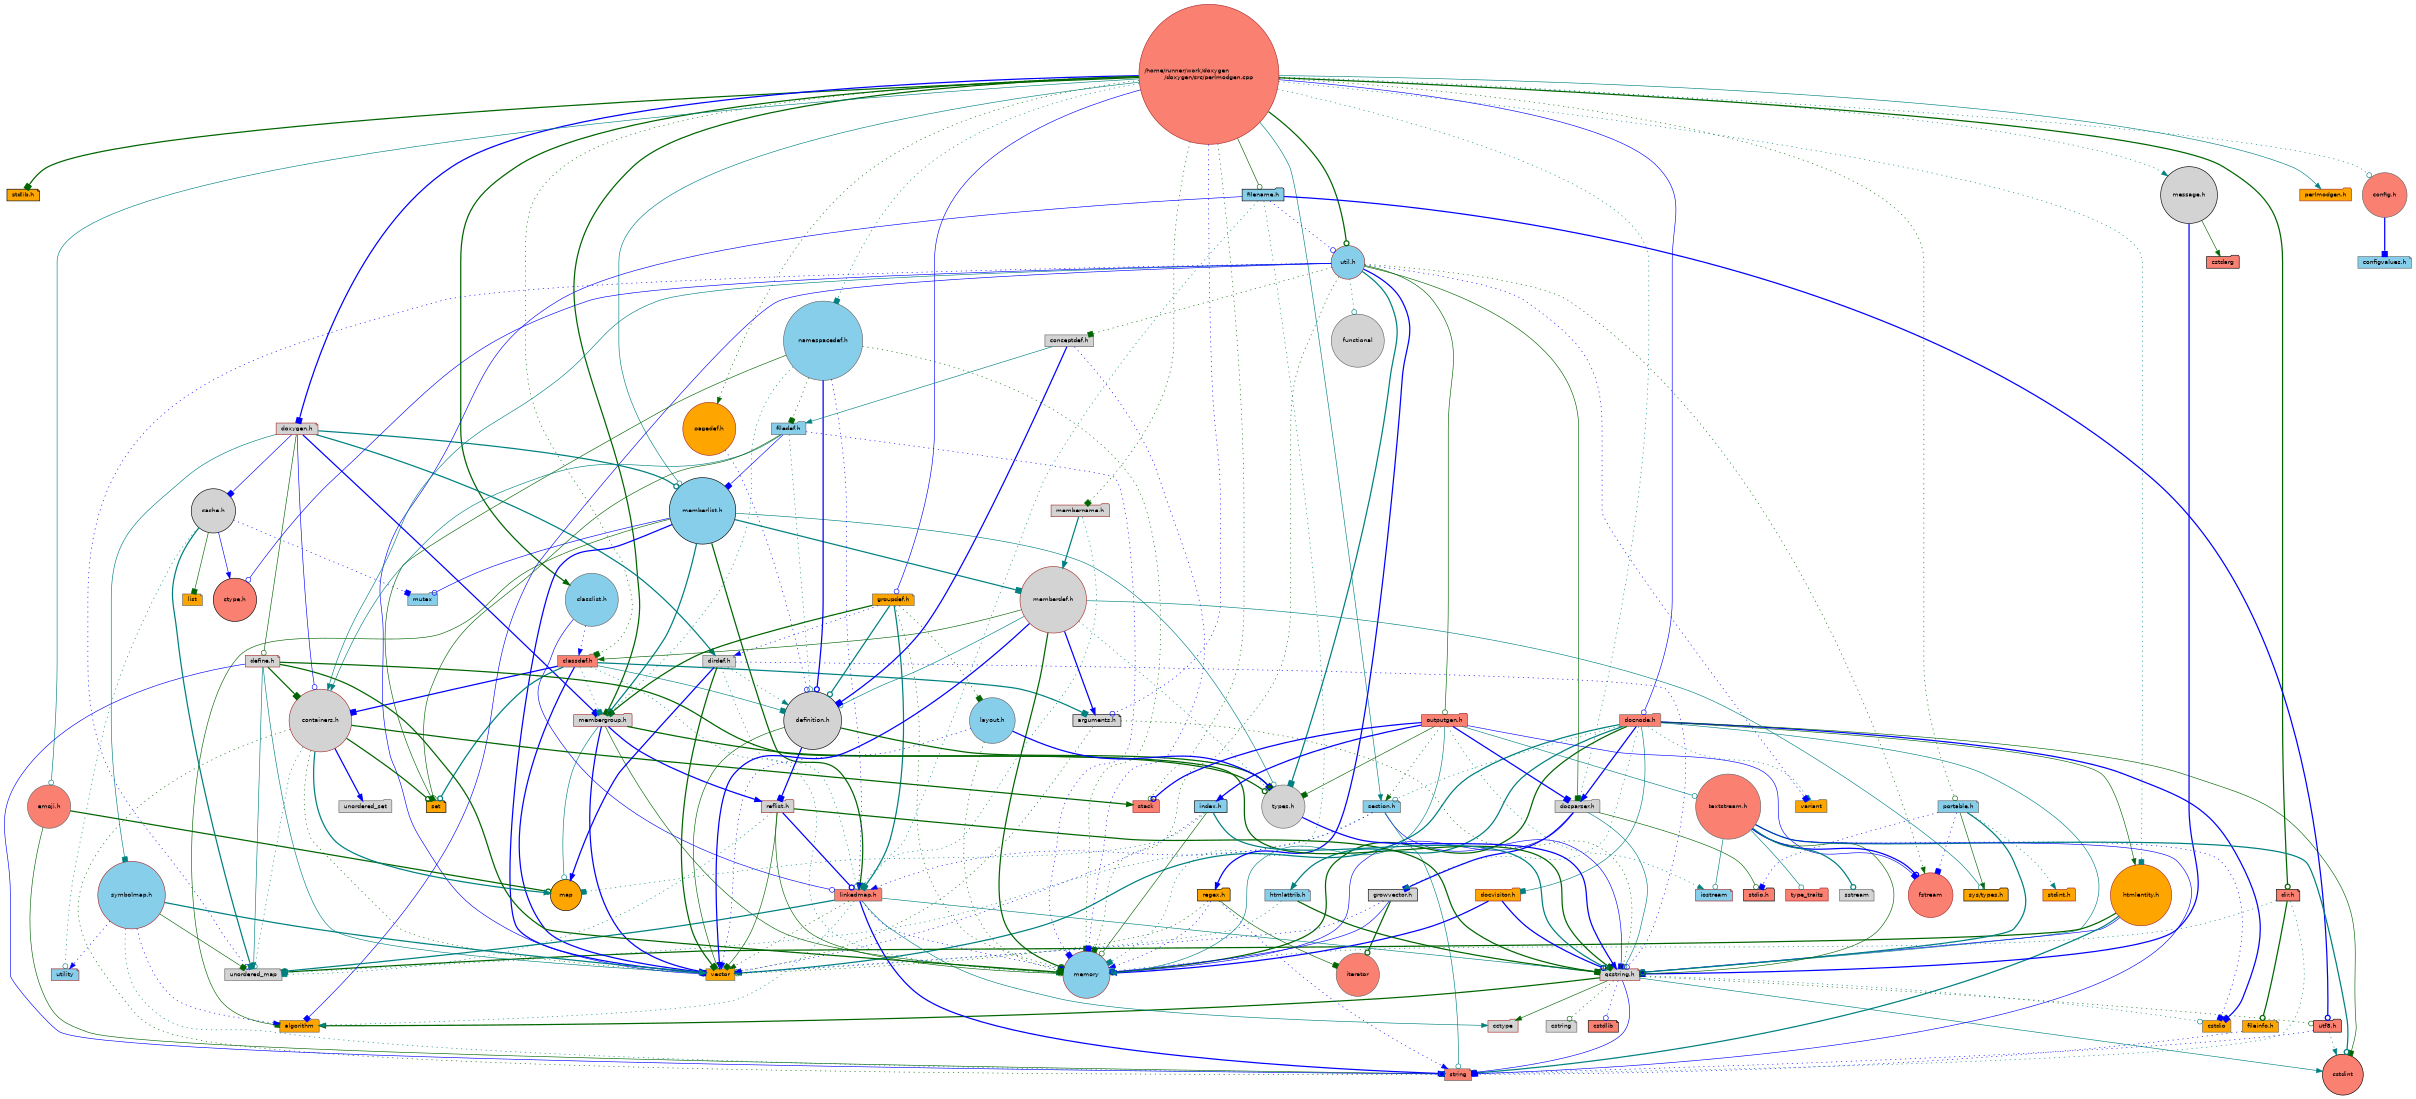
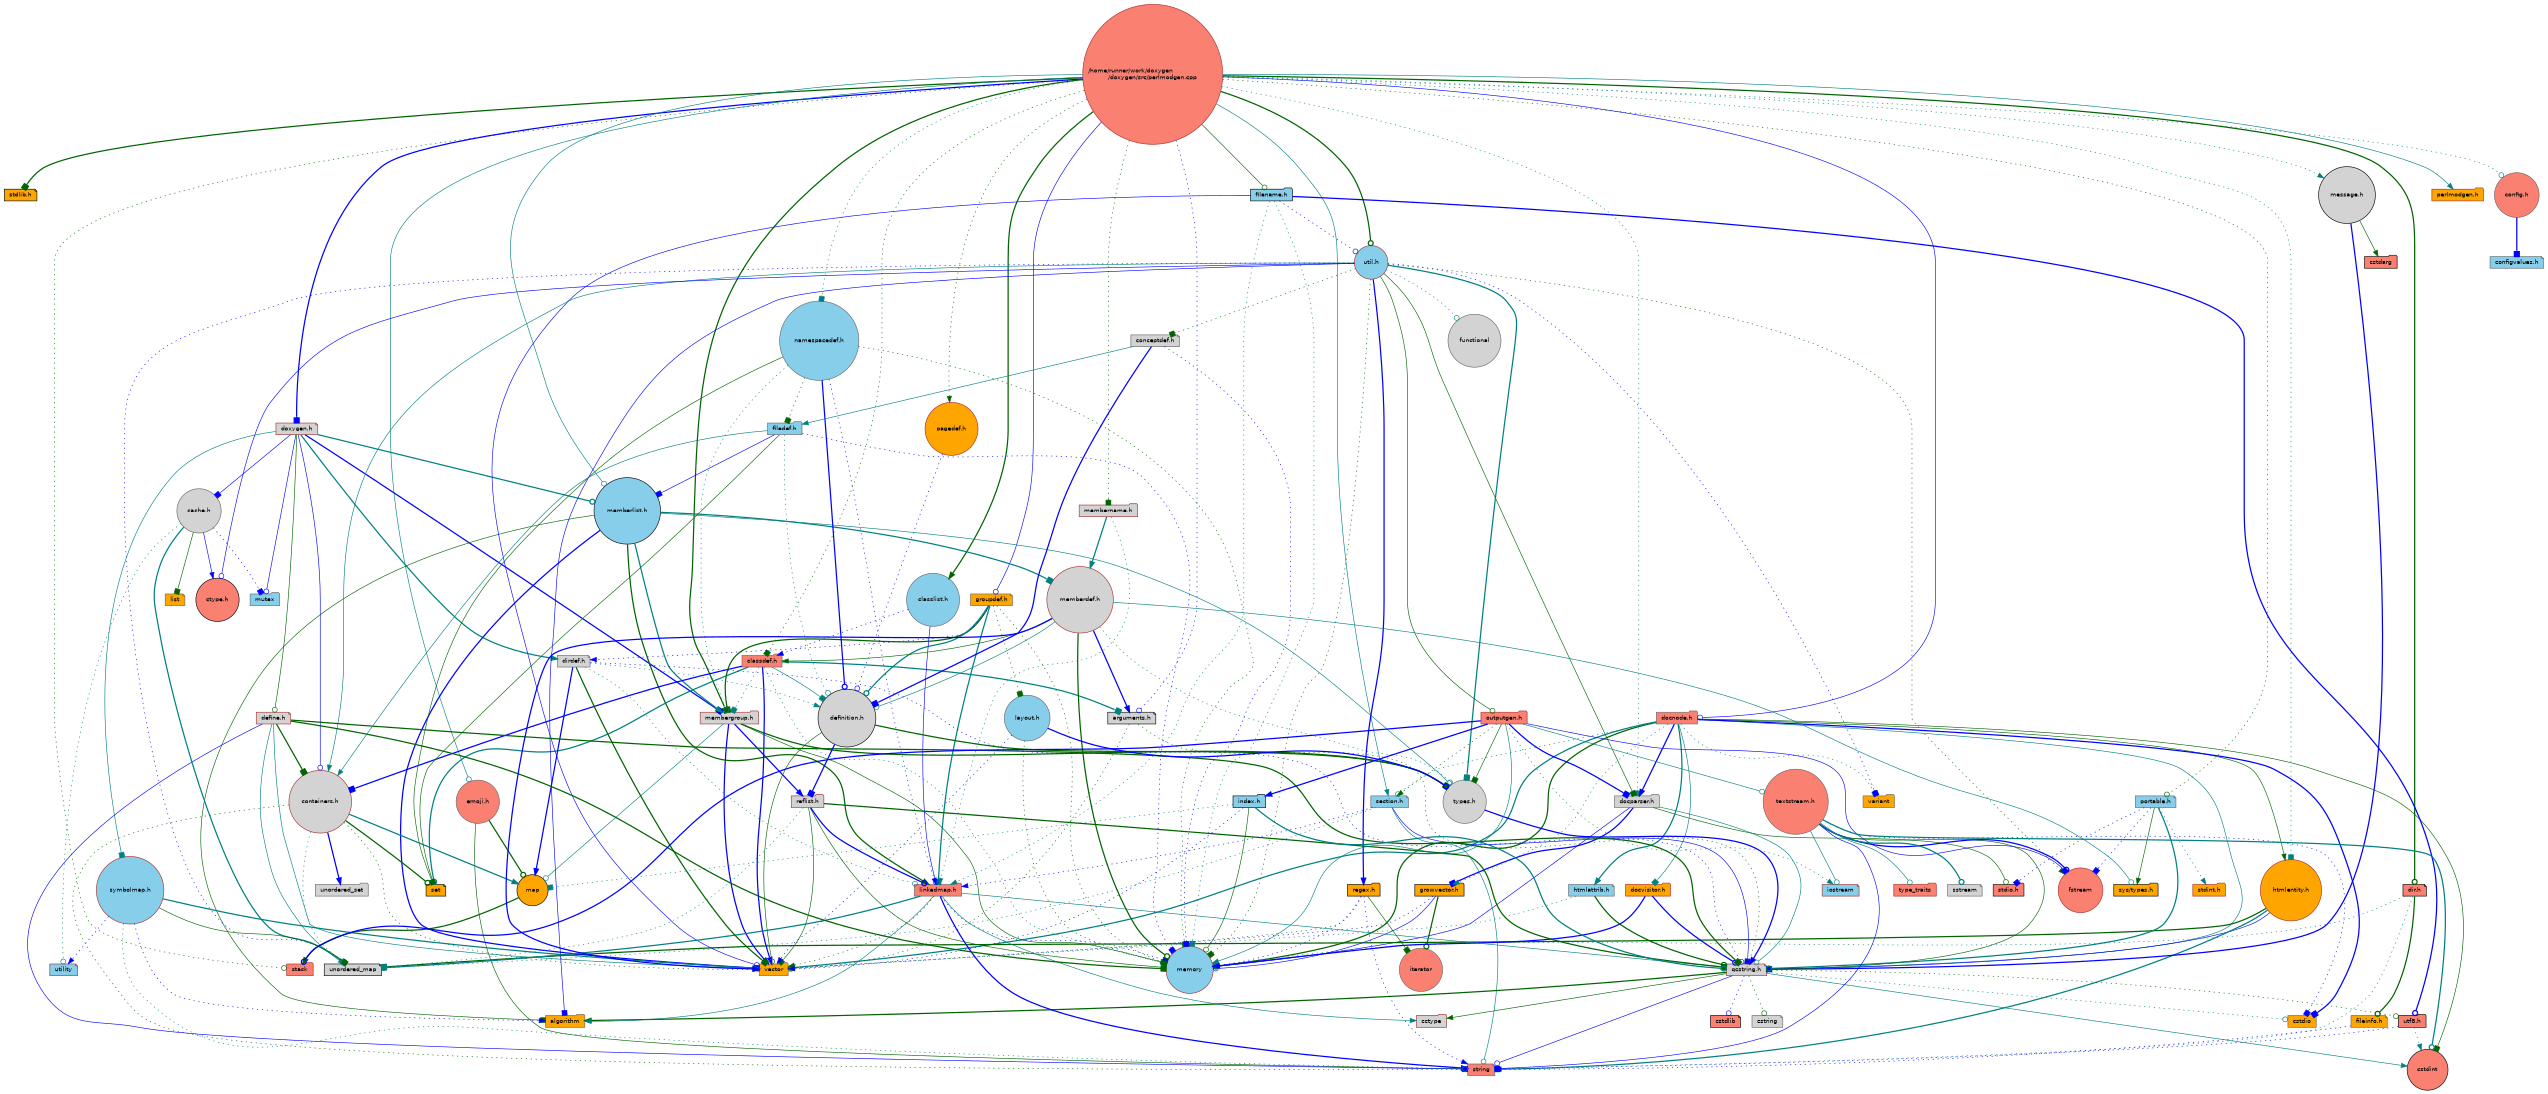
node "cache.h": color black -> gray40
edge "memberlist.h" -> "mutex": now "doxygen.h" -> "mutex"
edge "containers.h" -> "stack": now "map" -> "stack"
node "growvector.h": fillcolor lightgrey -> orange
node "unordered_map": color gray40 -> black
edge "linkedmap.h" -> "algorithm": style dotted -> solid
